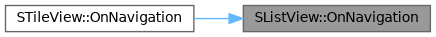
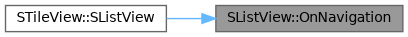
node "STileView::OnNavigation": label "STileView::OnNavigation" -> "STileView::SListView"
